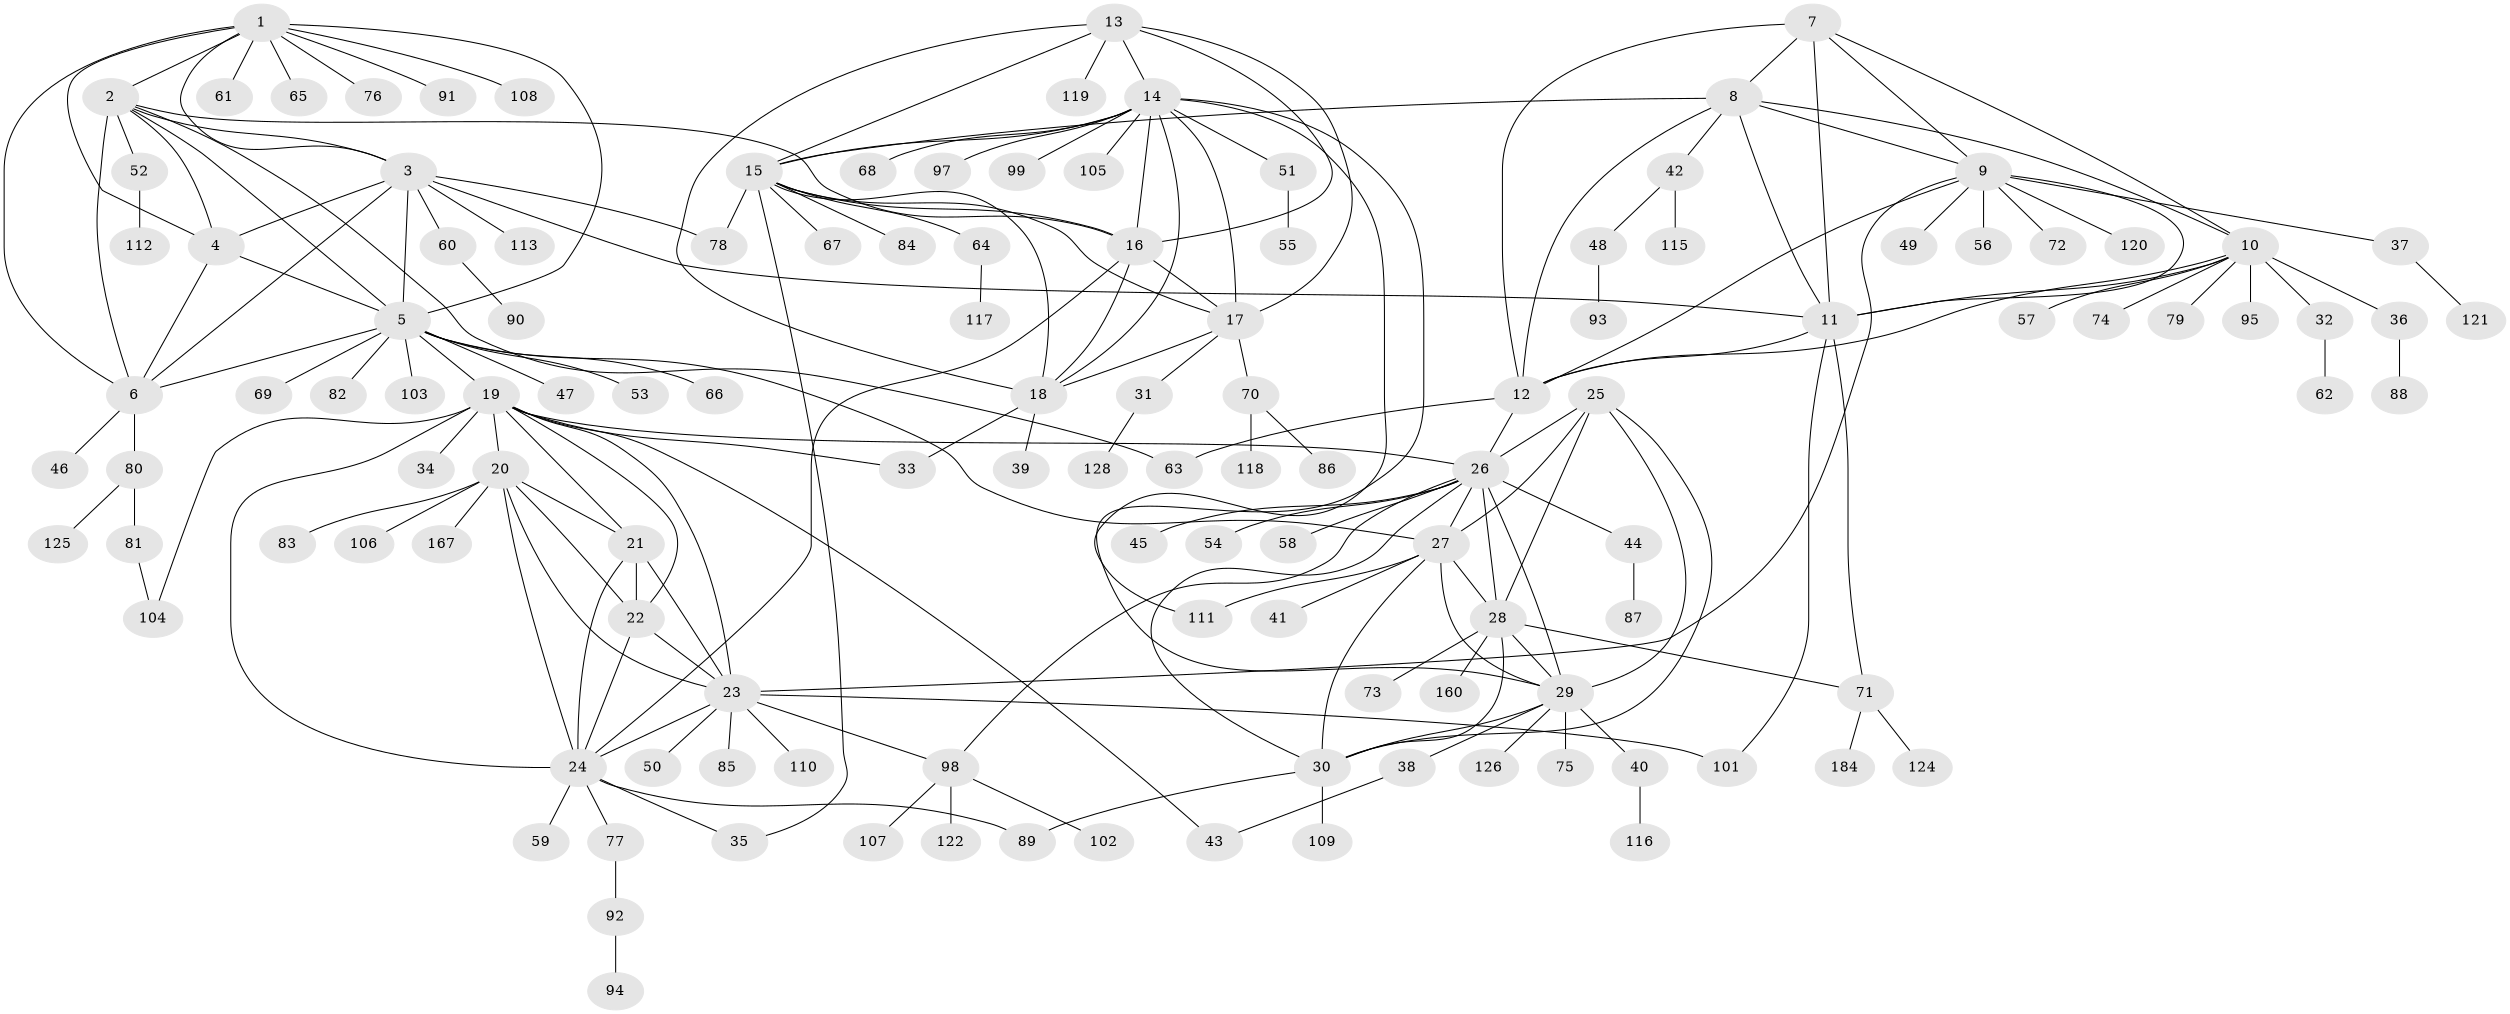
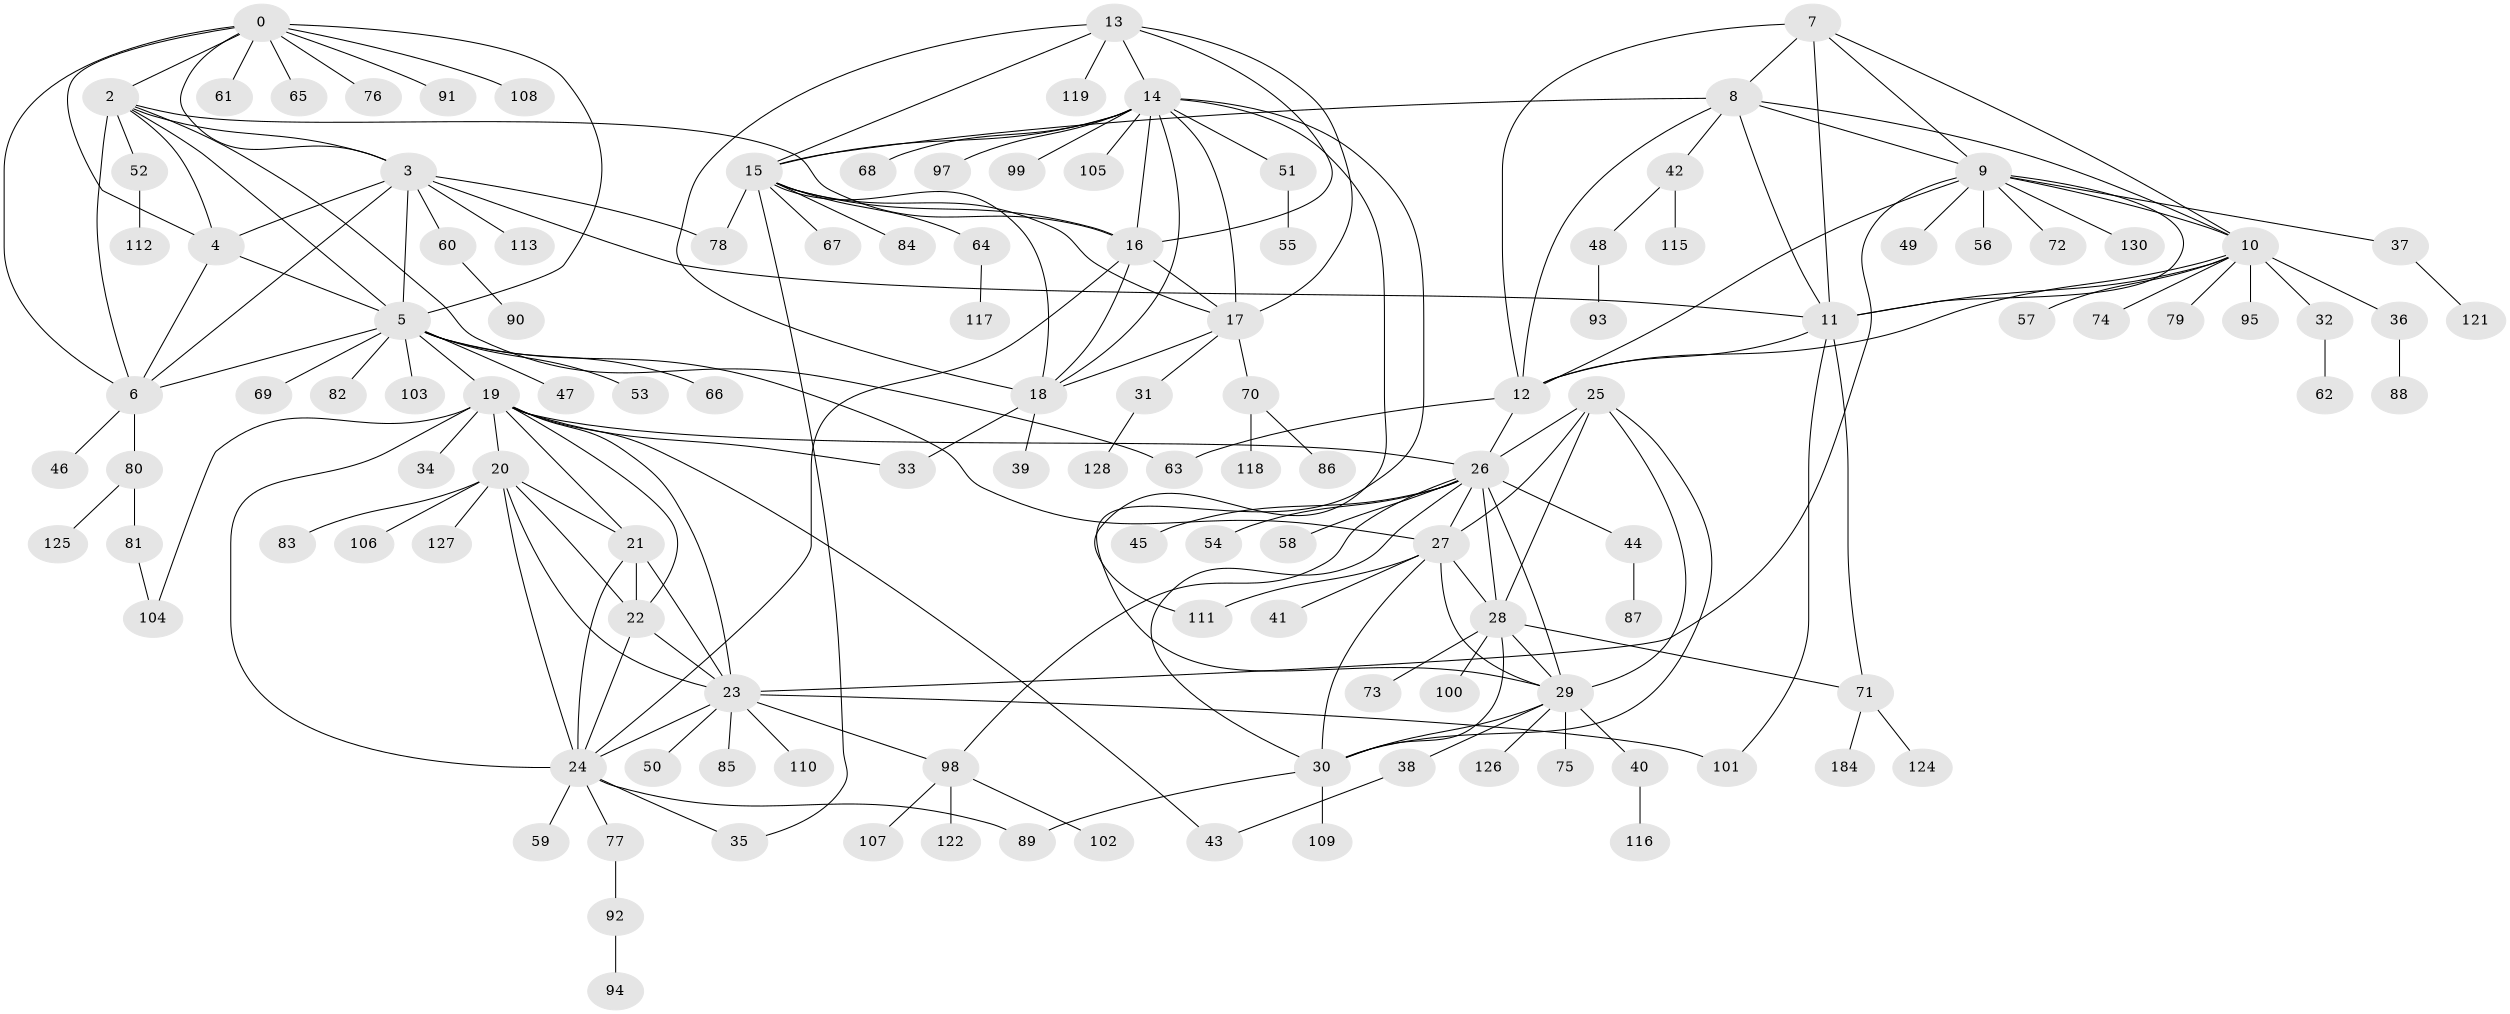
node "1": label "1" -> "0"
edge "9" -- "10": added
node "120": label "120" -> "130"
node "167": label "167" -> "127"
node "160": label "160" -> "100"
